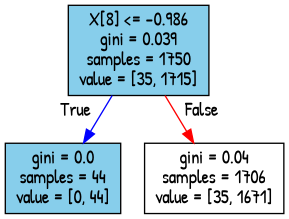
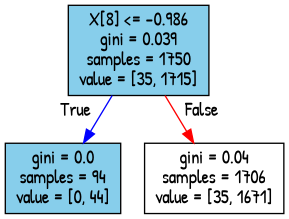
node "gini = 0.0 samples = 44 value = [0, 44]": label "gini = 0.0 samples = 44 value = [0, 44]" -> "gini = 0.0 samples = 94 value = [0, 44]"
